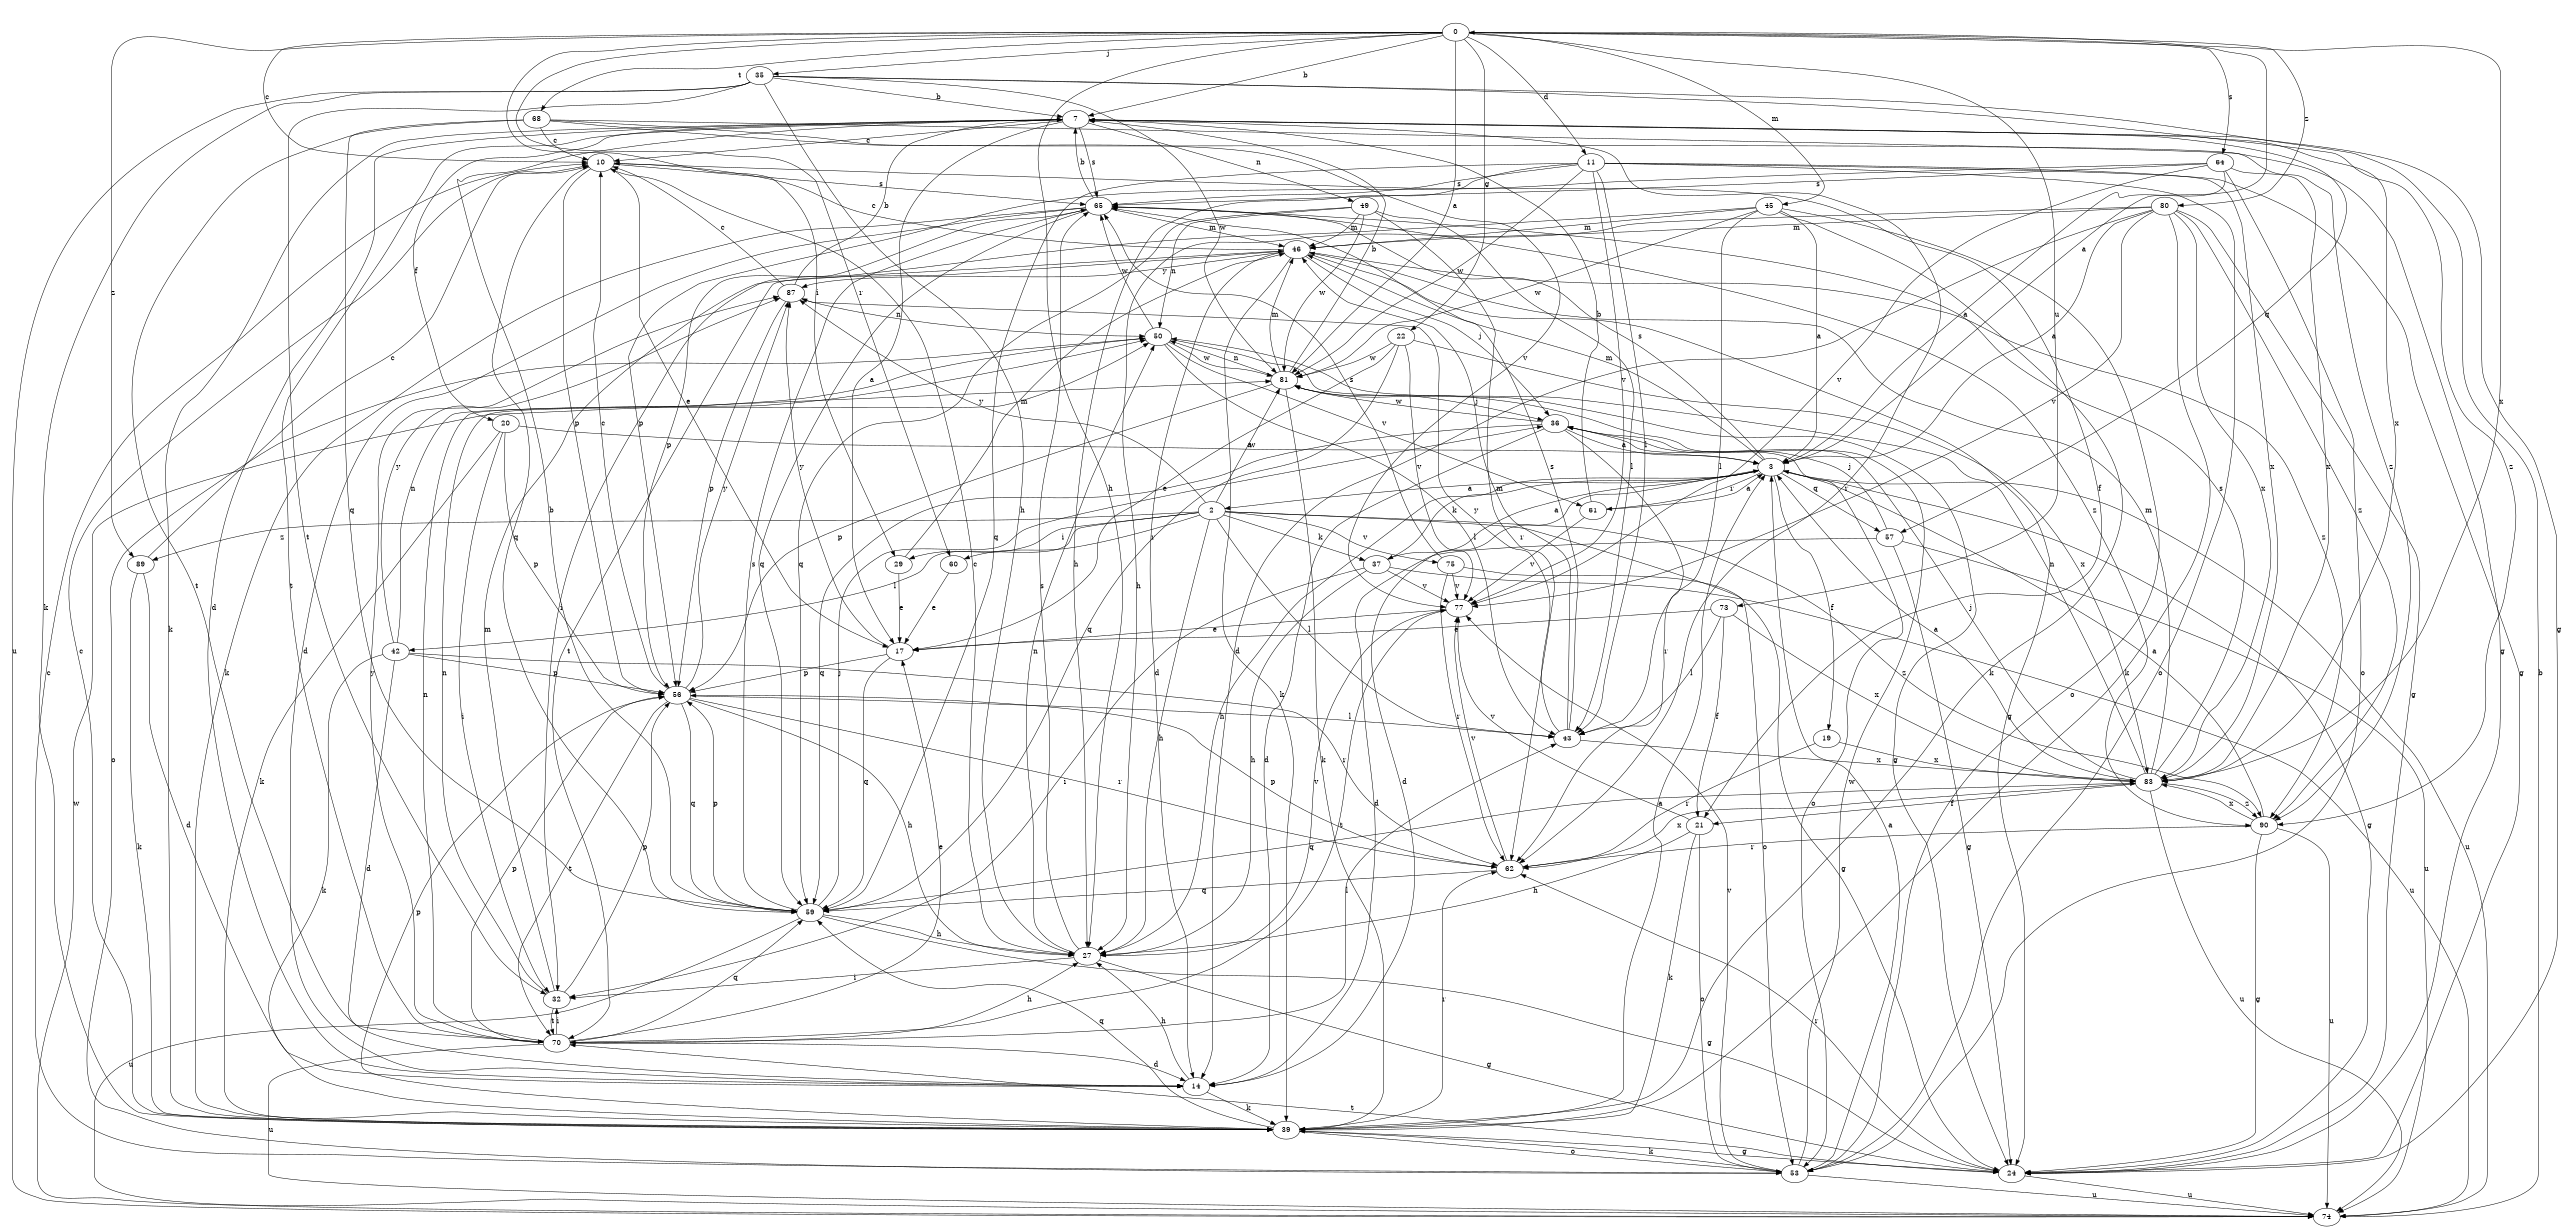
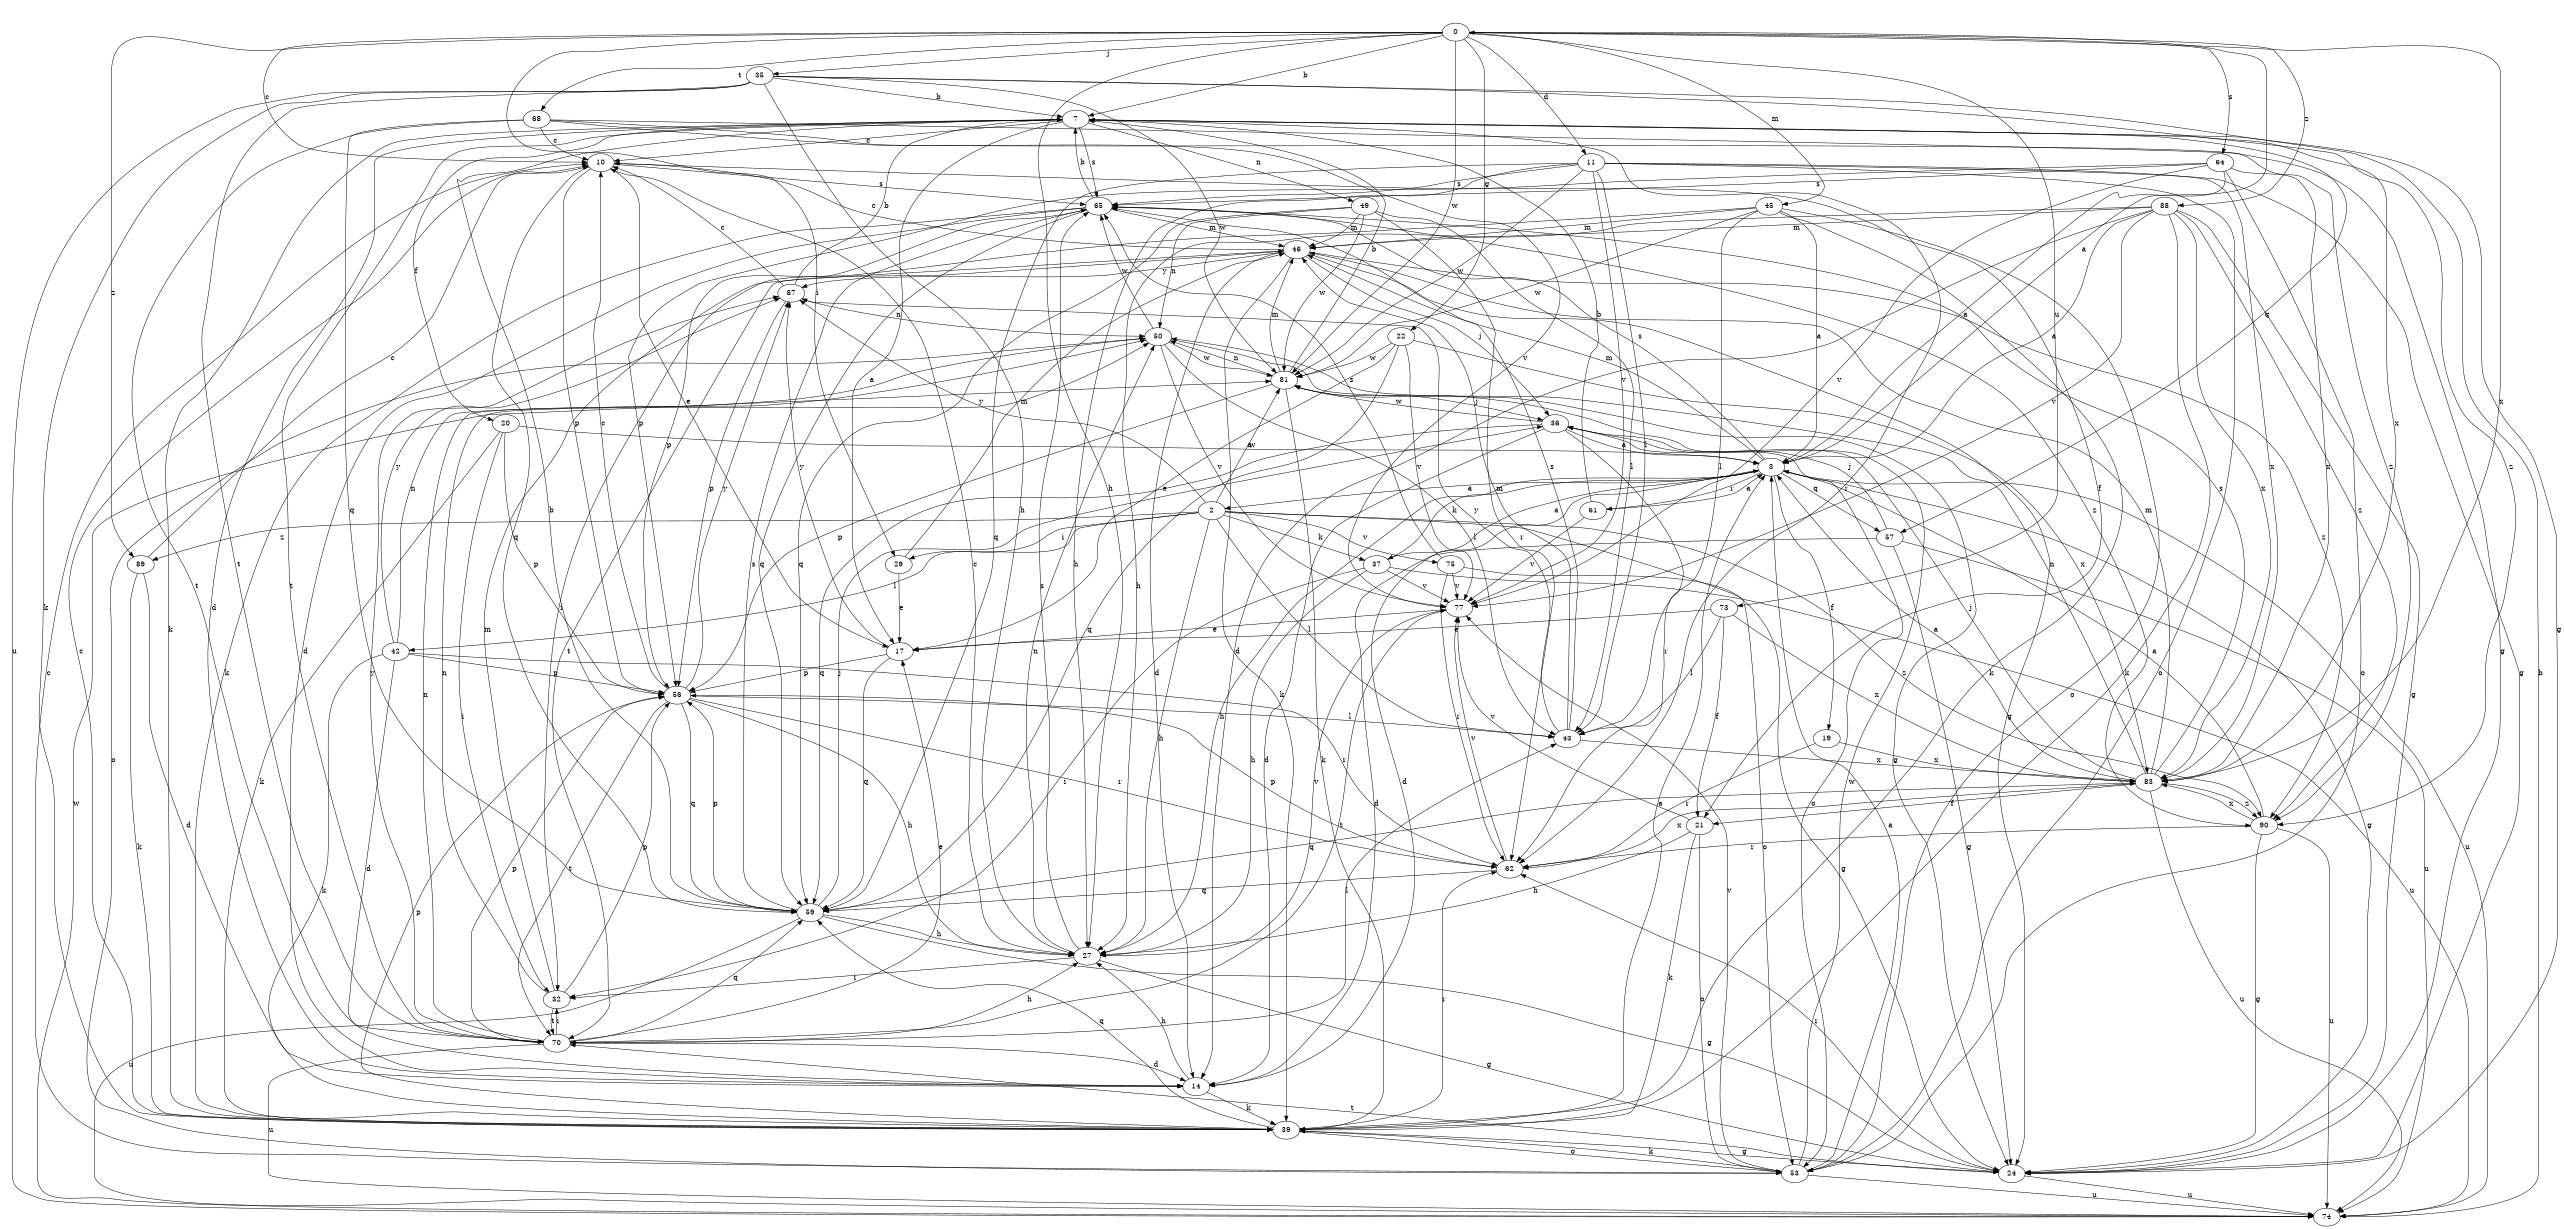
edge "0" -> "81": label "a" -> "w"
node "80": label "80" -> "88"
edge "35" -> "32": now "35" -> "70"
edge "50" -> "61": now "50" -> "77"
node "60": removed
